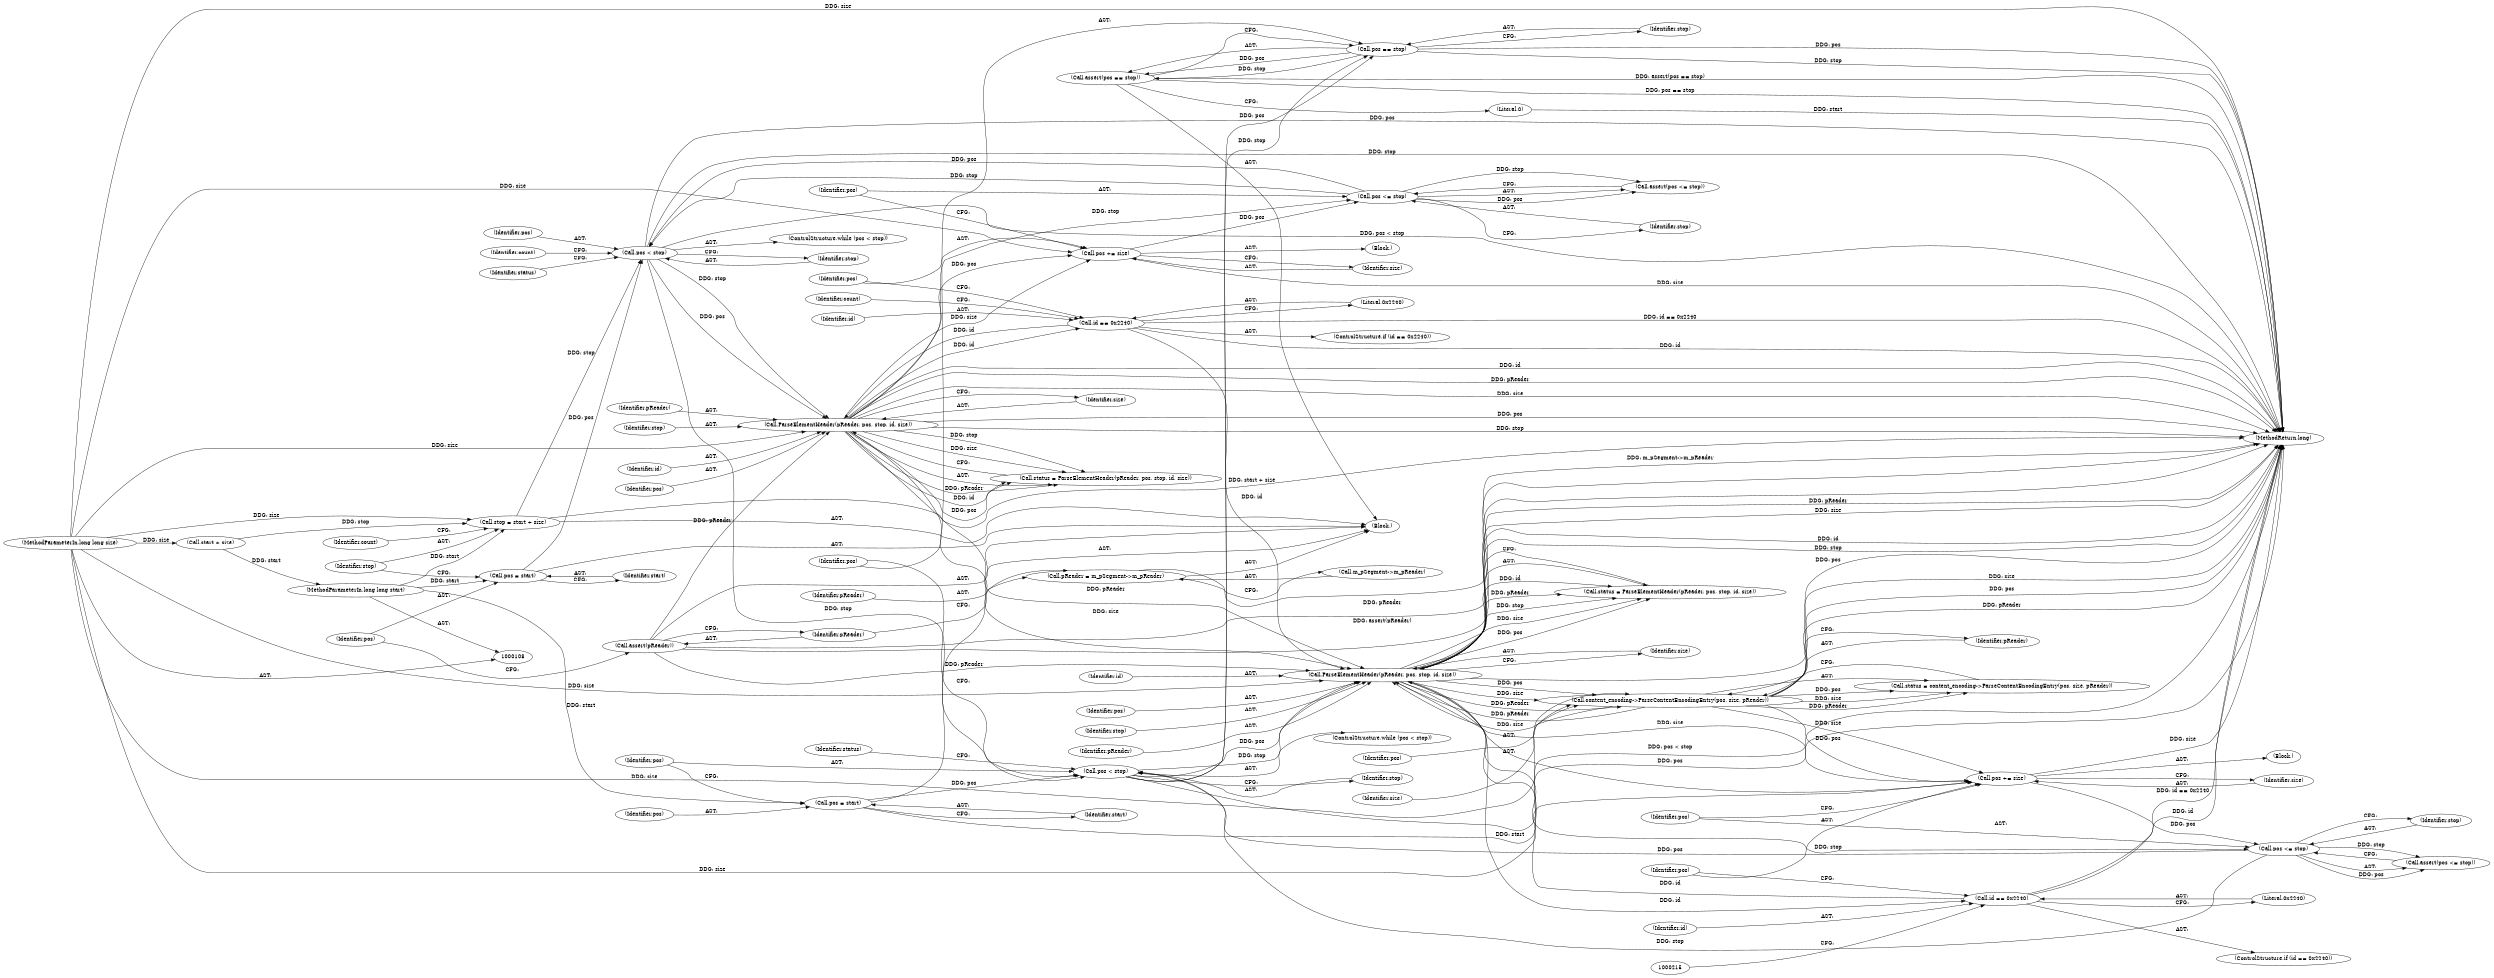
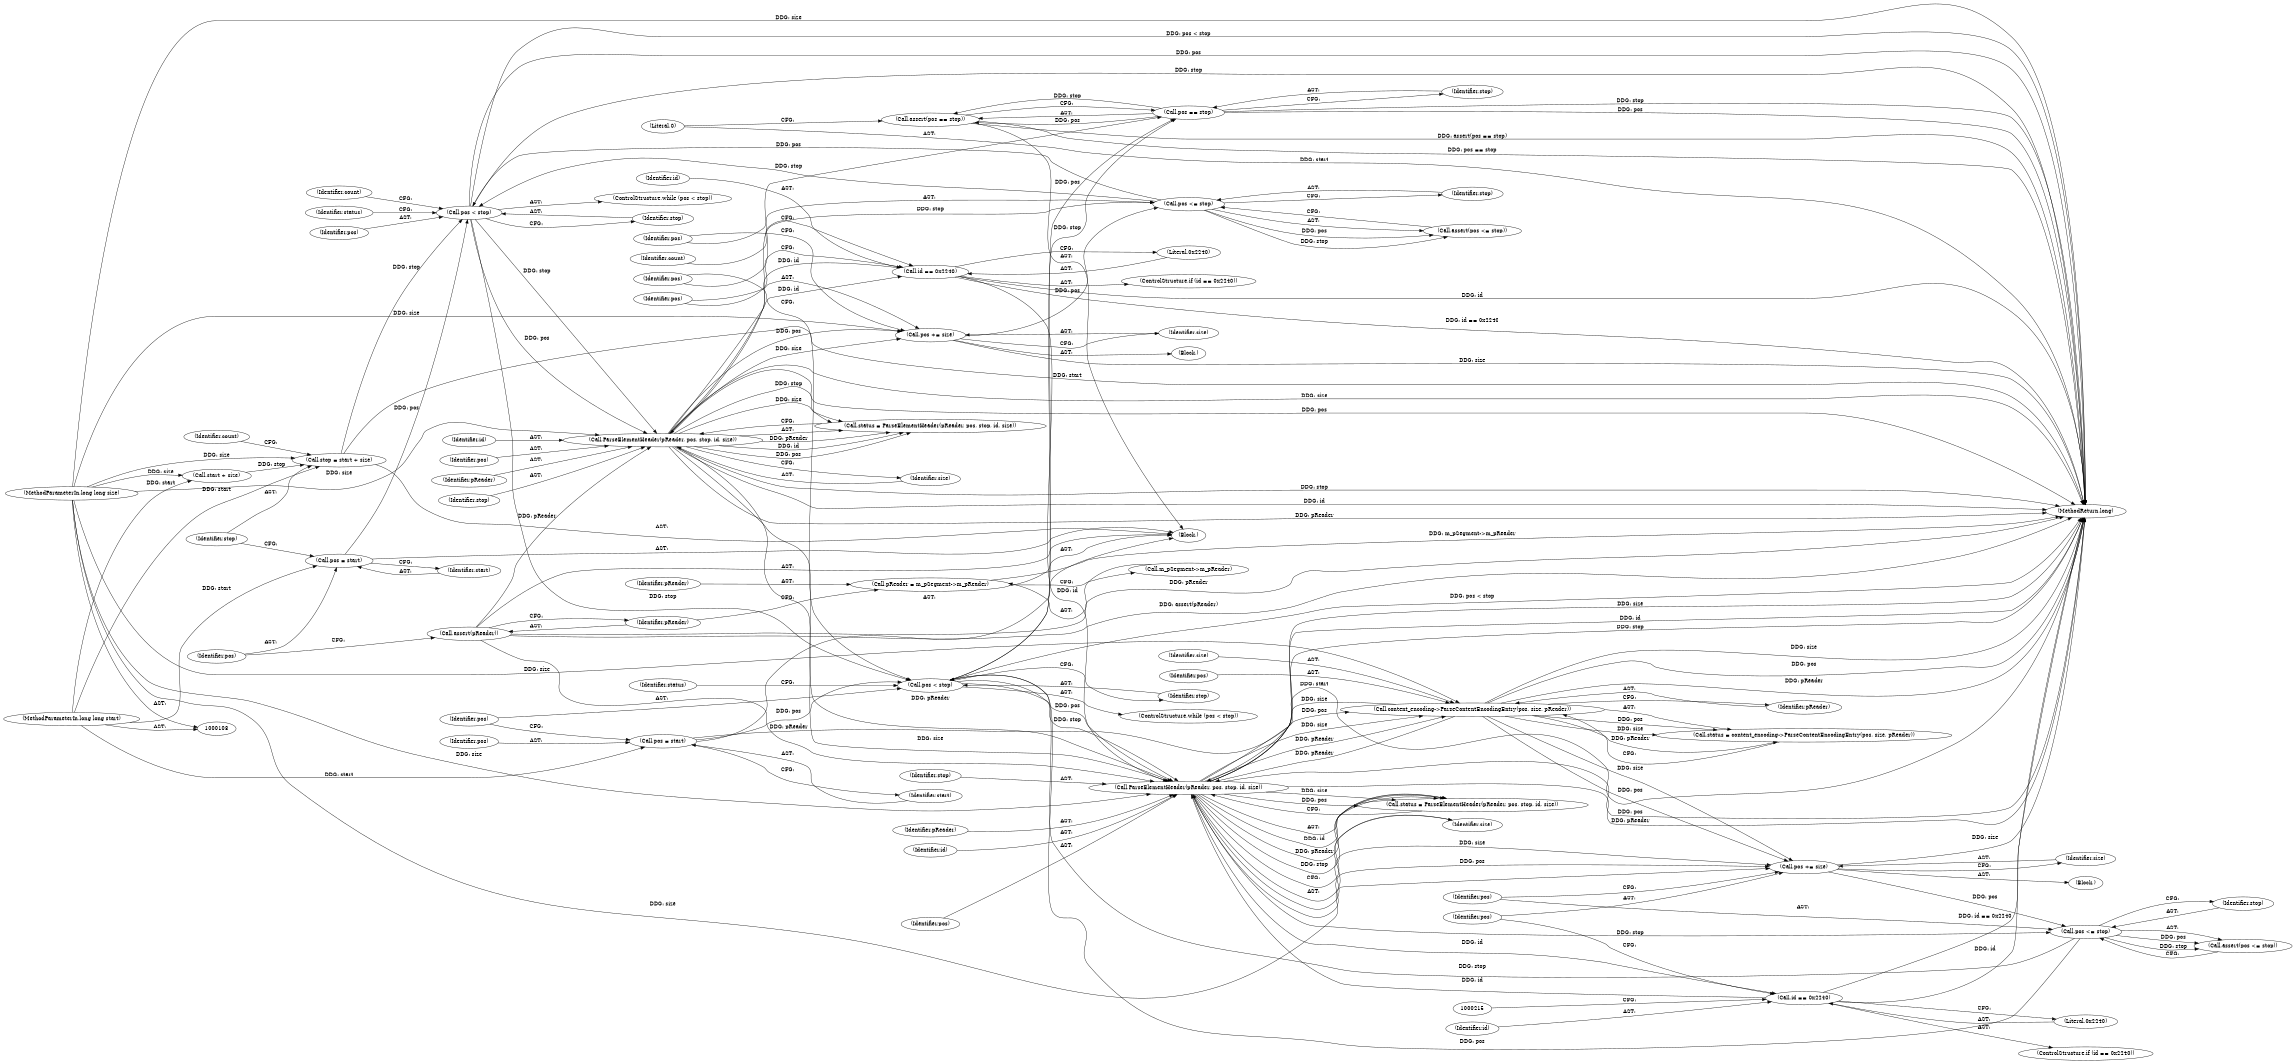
edge "(Call,assert(pos == stop))" -> "(Literal,0)": reversed
edge "(Call,stop = start + size)" -> "(MethodReturn,long)": label "DDG: start + size" -> "DDG: start"
edge "(Call,start + size)" -> "(MethodParameterIn,long long start)": reversed
